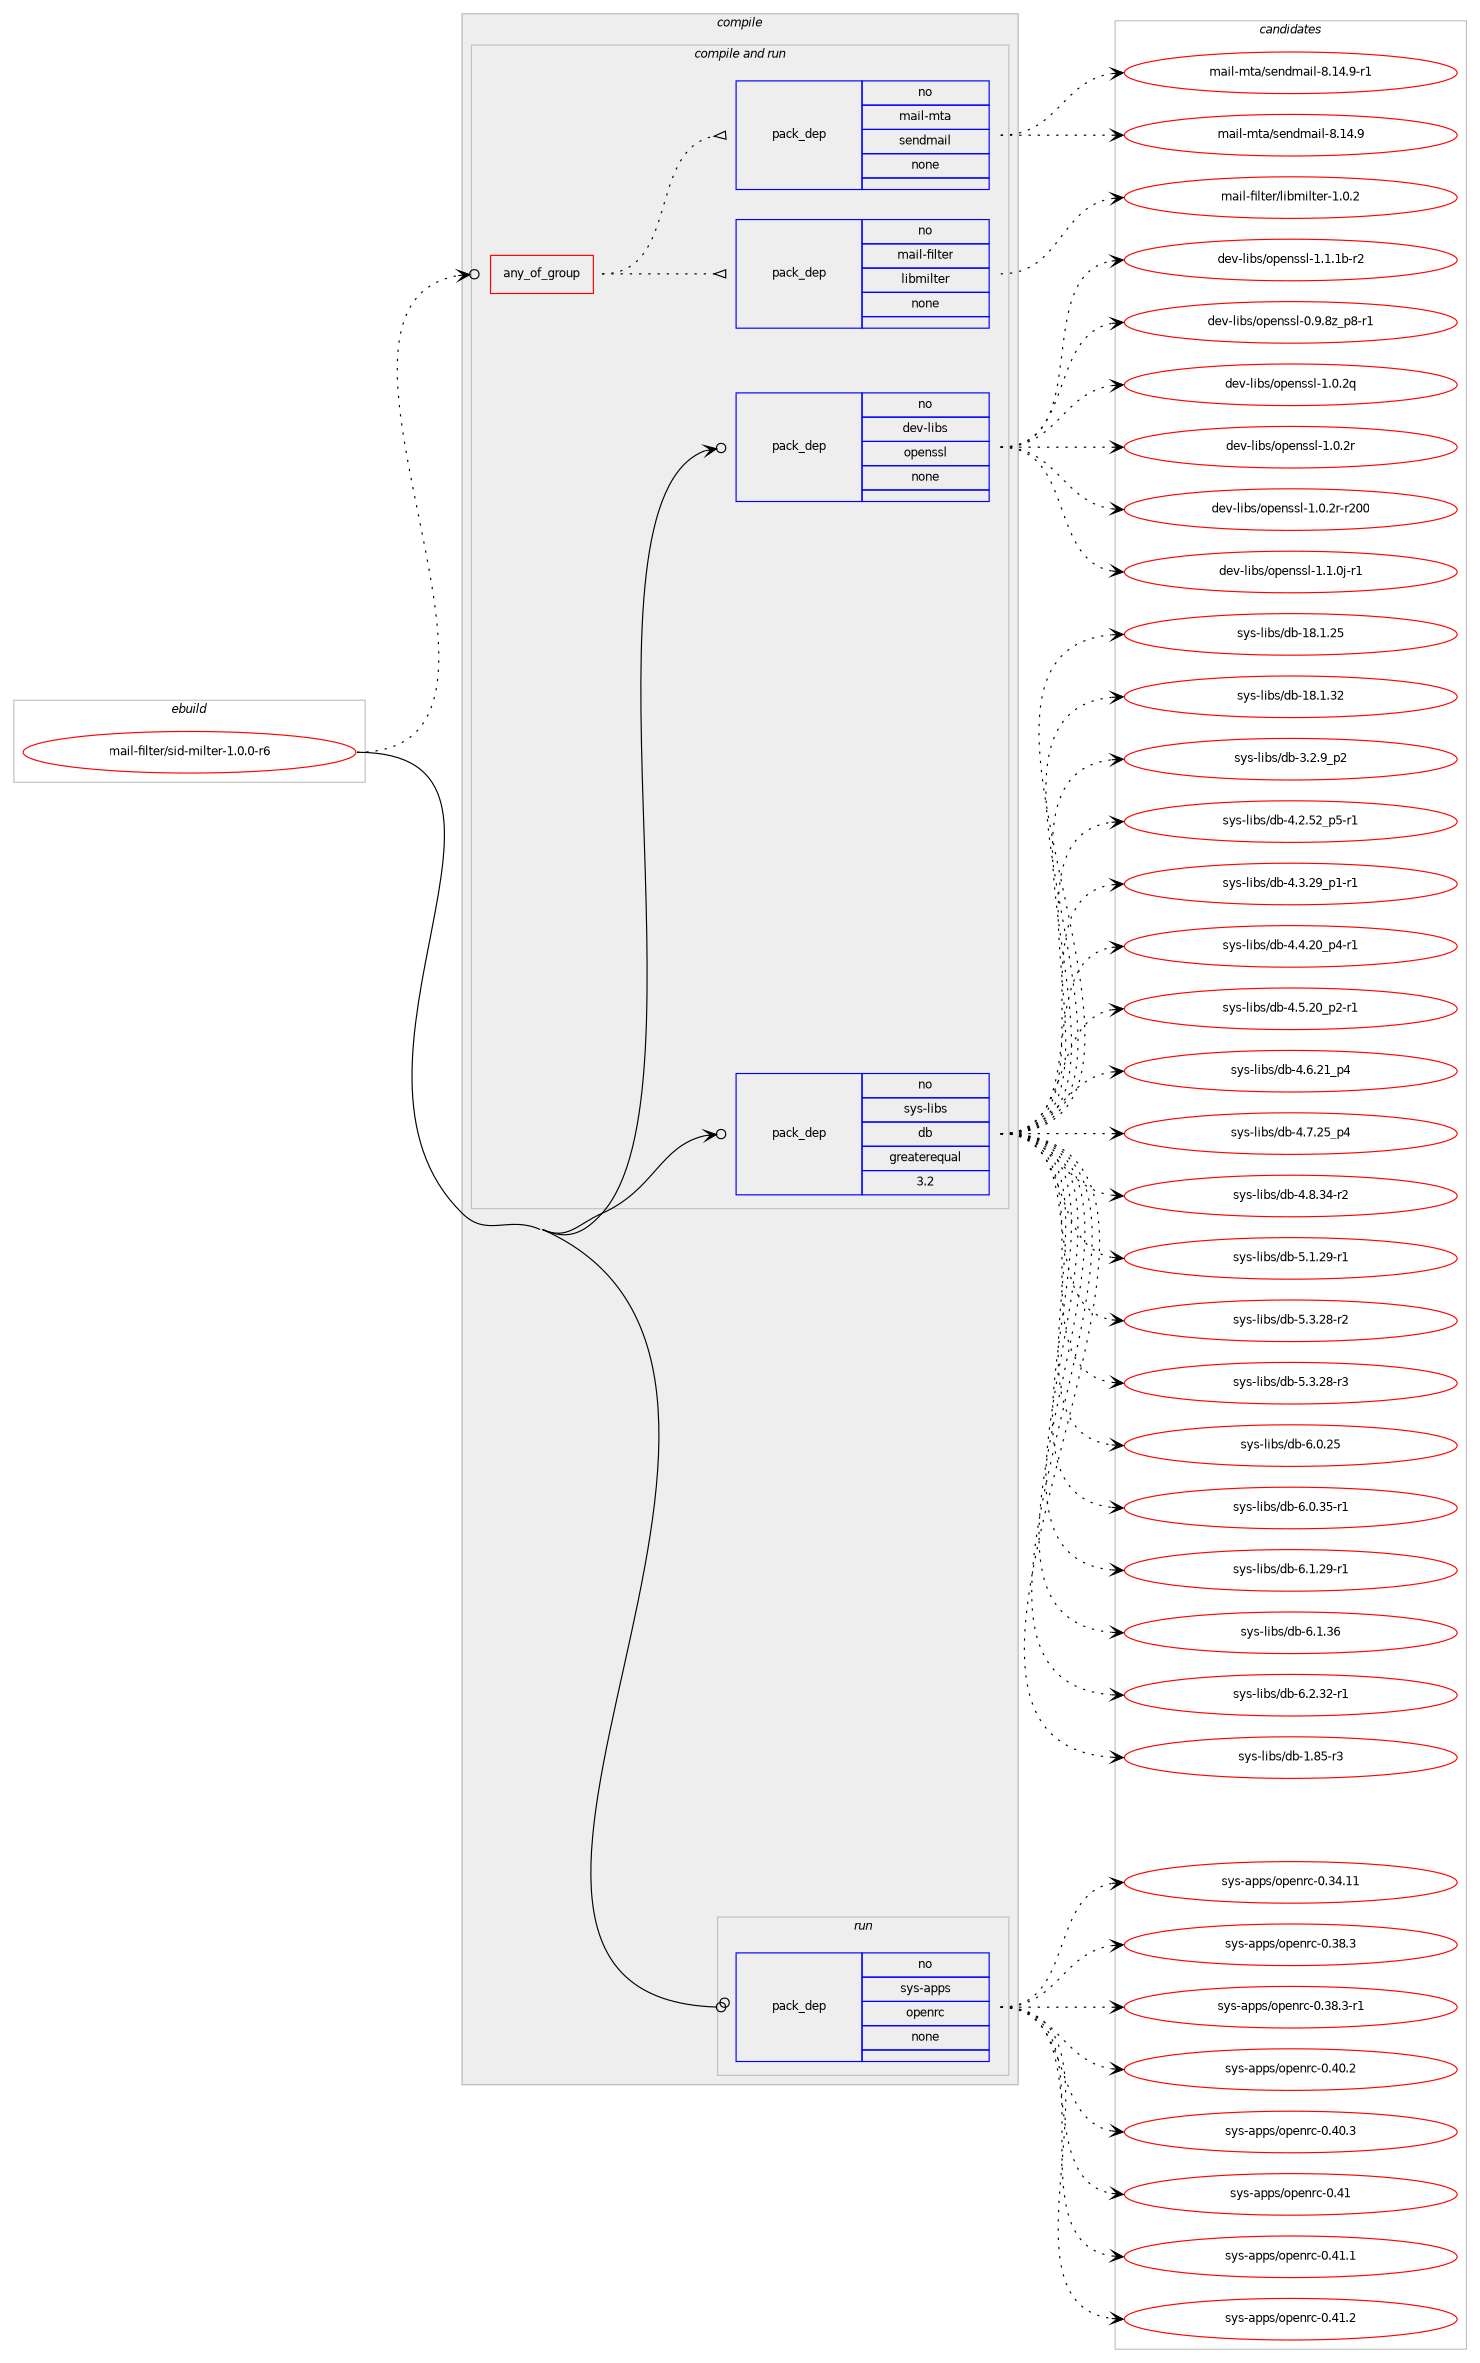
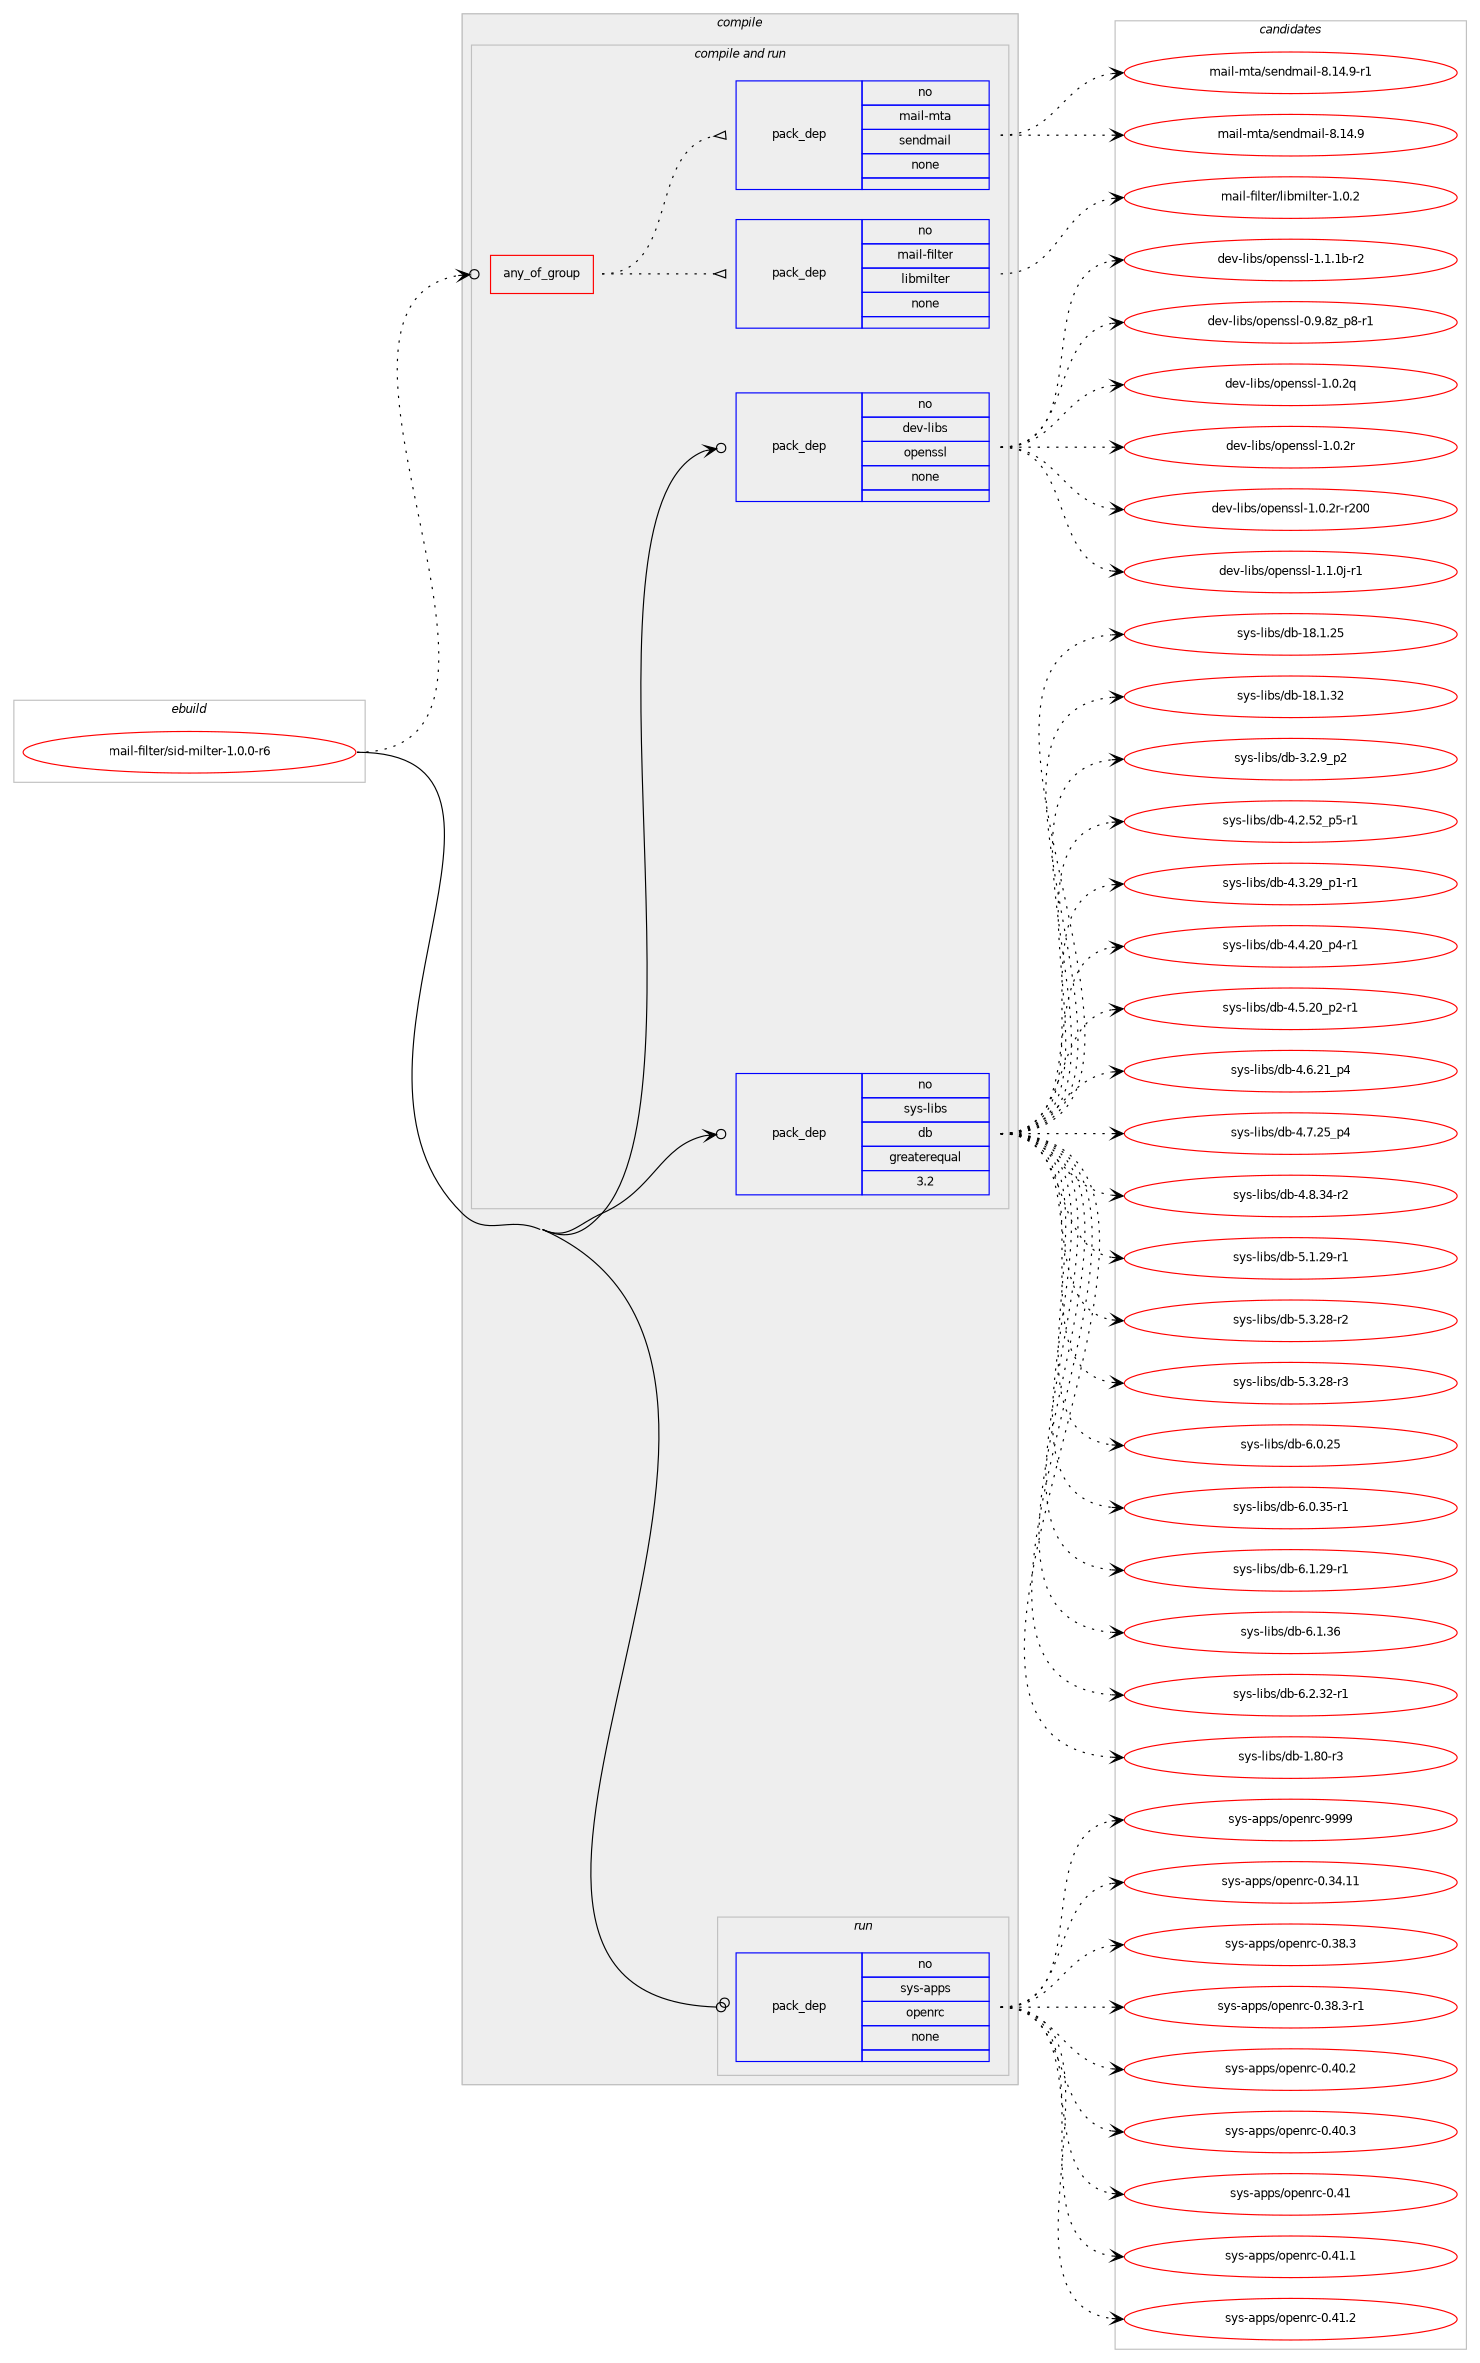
node "sys-libs/db-1.85-r3": label "sys-libs/db-1.85-r3" -> "sys-libs/db-1.80-r3"
node "sys-apps/openrc-9999": added
